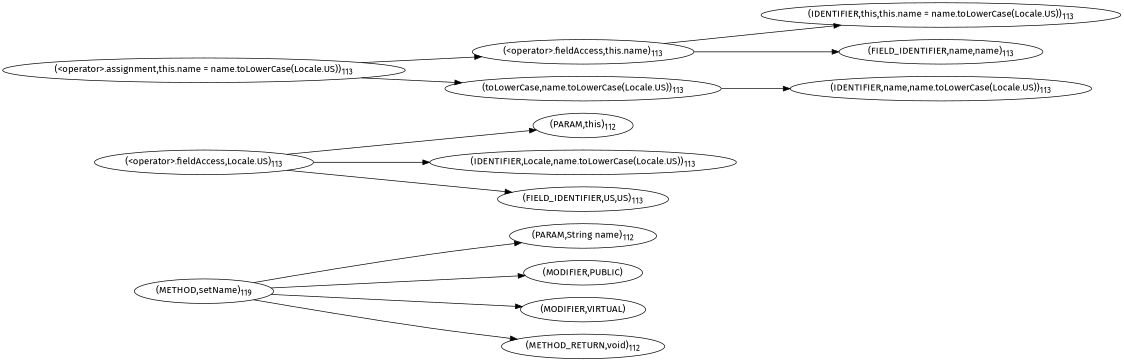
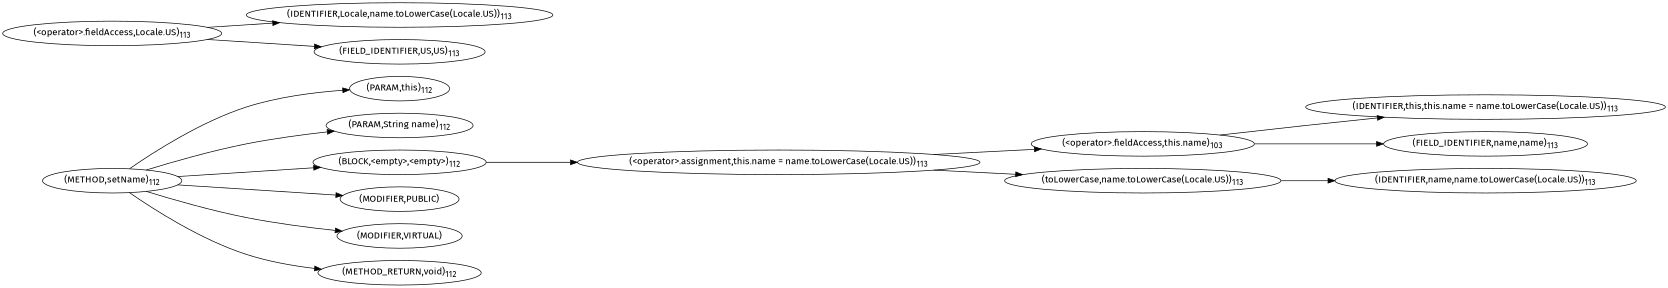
node "(<operator>.fieldAccess,this.name)": text "113" -> "103"
edge "(<operator>.fieldAccess,Locale.US)" -> "(PARAM,this)": now "(METHOD,setName)" -> "(PARAM,this)"
node "(BLOCK,<empty>,<empty>)": added
node "(METHOD,setName)": text "119" -> "112"
